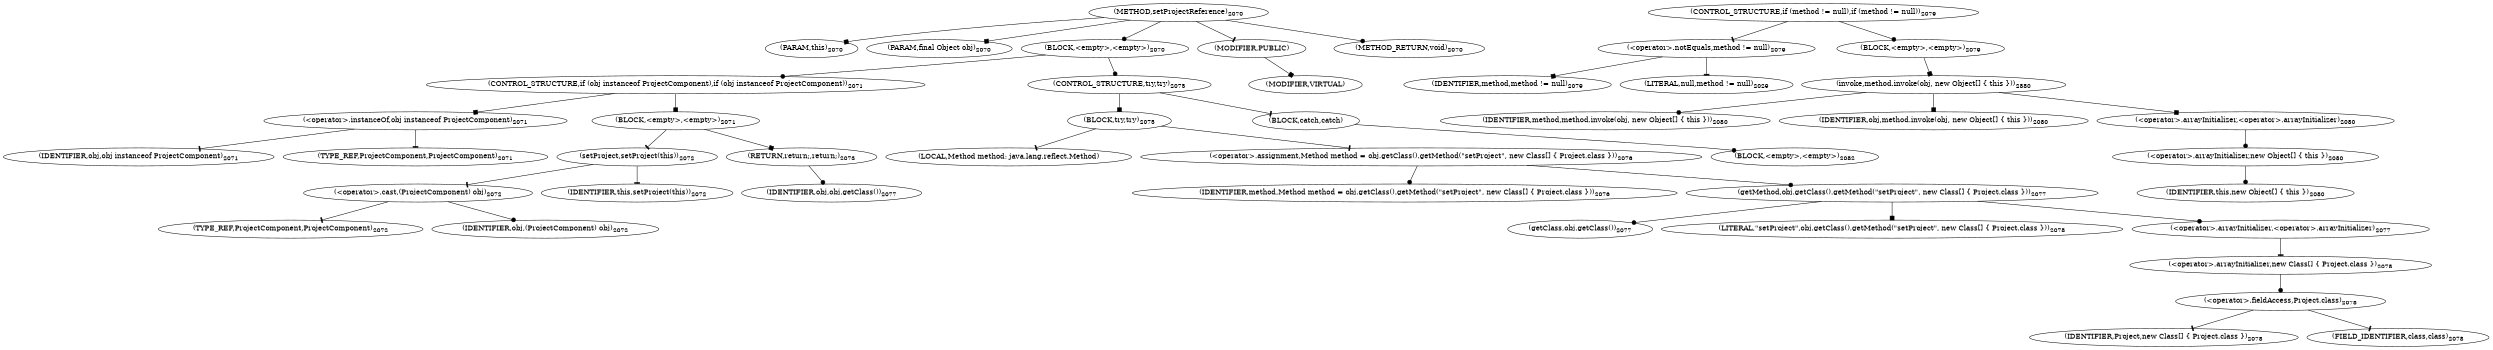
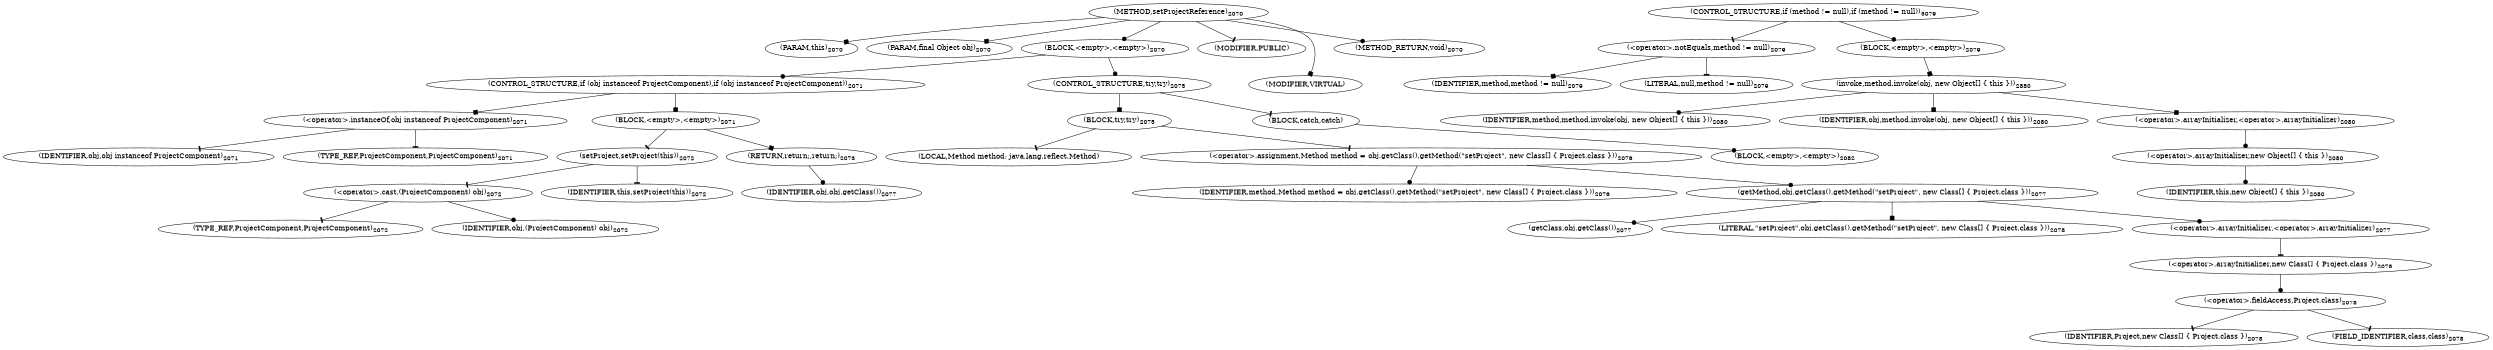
node "(CONTROL_STRUCTURE,if (method != null),if (method != null))": text "2079" -> "5079"
edge "(MODIFIER,PUBLIC)" -> "(MODIFIER,VIRTUAL)": now "(METHOD,setProjectReference)" -> "(MODIFIER,VIRTUAL)"
node "(LITERAL,null,method != null)": text "2029" -> "2079"
